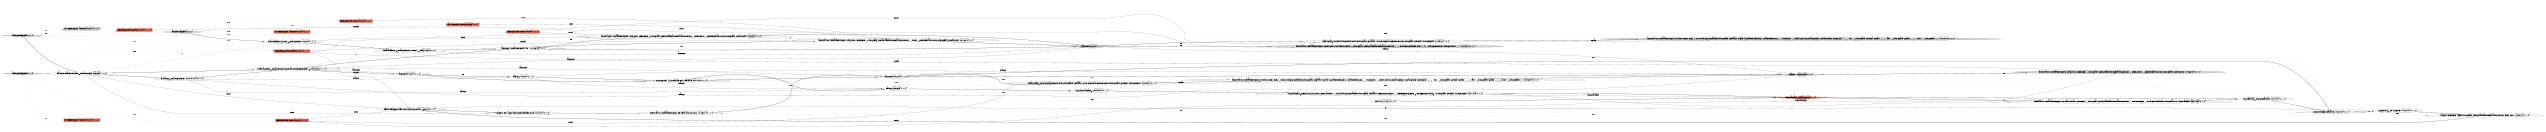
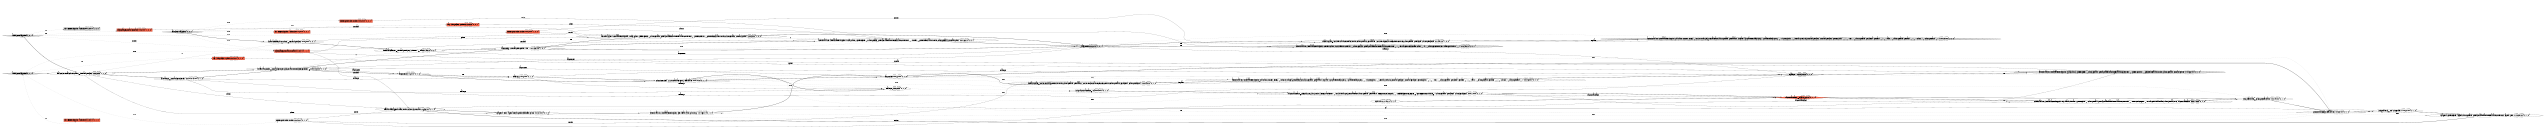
edge "addObjectModifyActions['1', '0', '0']" -> "ObjectChangeCommand command@@@2@@@['1', '1', '1']": label "true" -> "monitor"
node "Map<String,Object> options@@@2@@@['0', '1', '0']": added
edge "!CommonUtils.isEmpty(defaultValue)@@@20@@@['0', '1', '0']" -> "hasComment@@@28@@@['0', '1', '0']": reversed
edge "hasComment@@@28@@@['0', '1', '0']" -> "totalProps > 0@@@32@@@['0', '1', '0']": style bold -> dashed
edge "totalProps--@@@8@@@['0', '1', '0']" -> "String oldConstraintName = null@@@9@@@['0', '1', '0']": style bold -> dotted
node "DBRProgressMonitor monitor@@@2@@@['0', '1', '0']": fillcolor tomato -> white
